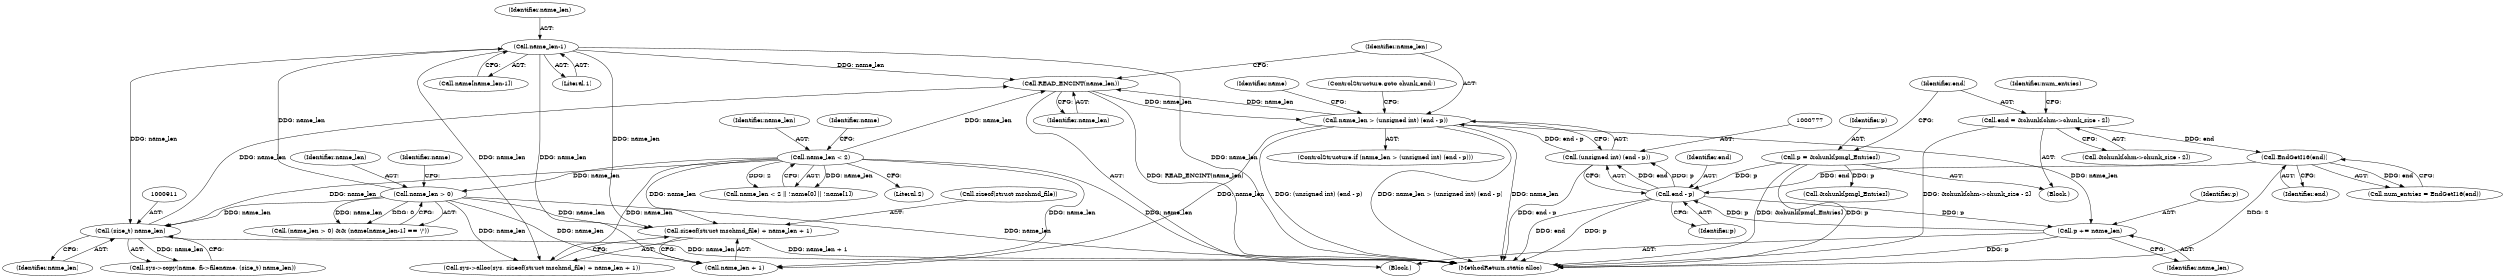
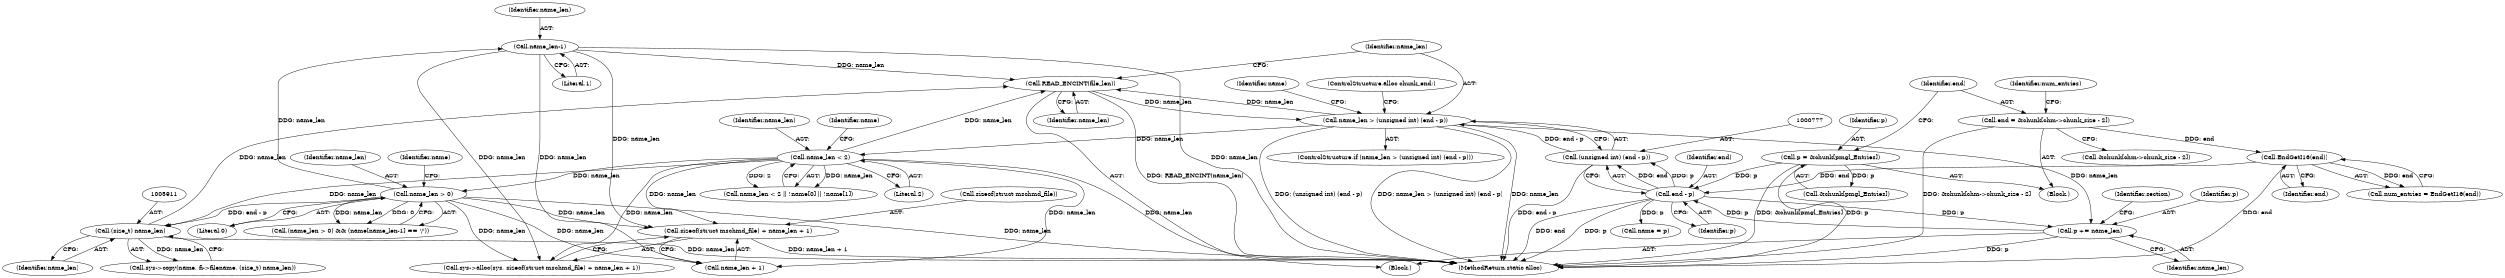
edge "(Call,name_len-1)" -> "(Call,(size_t) name_len)": removed, label "DDG: name_len"
edge "(Call,name_len-1)" -> "(Literal,1)": label "AST: " -> "CFG: "
node "(Call,name[name_len-1])": removed
node "(Call,READ_ENCINT(name_len))": label "(Call,READ_ENCINT(name_len))" -> "(Call,READ_ENCINT(file_len))"
node "(ControlStructure,goto chunk_end;)": label "(ControlStructure,goto chunk_end;)" -> "(ControlStructure,alloc chunk_end;)"
edge "(Call,&chunk[chm->chunk_size - 2])" -> "(Call,end = &chunk[chm->chunk_size - 2])": removed, label "AST:"
edge "(Literal,2)" -> "(Call,name_len < 2)": added, label "AST:"
edge "(Call,&chunk[pmgl_Entries])" -> "(Call,p = &chunk[pmgl_Entries])": added, label "AST:"
node "1000911": label "1000911" -> "1005911"
node "(Identifier,section)": added
edge "(Call,name_len > 0)" -> "(Call,(size_t) name_len)": label "DDG: name_len" -> "DDG: end - p"
edge "(Call,EndGetI16(end))" -> "(MethodReturn,static alloc)": label "DDG: 2" -> "DDG: end"
node "(Literal,0)": added
node "(Call,name = p)": added
edge "(Call,name_len > (unsigned int) (end - p))" -> "(Call,name_len + 1)": now "(Call,name_len > (unsigned int) (end - p))" -> "(Call,name_len < 2)"
